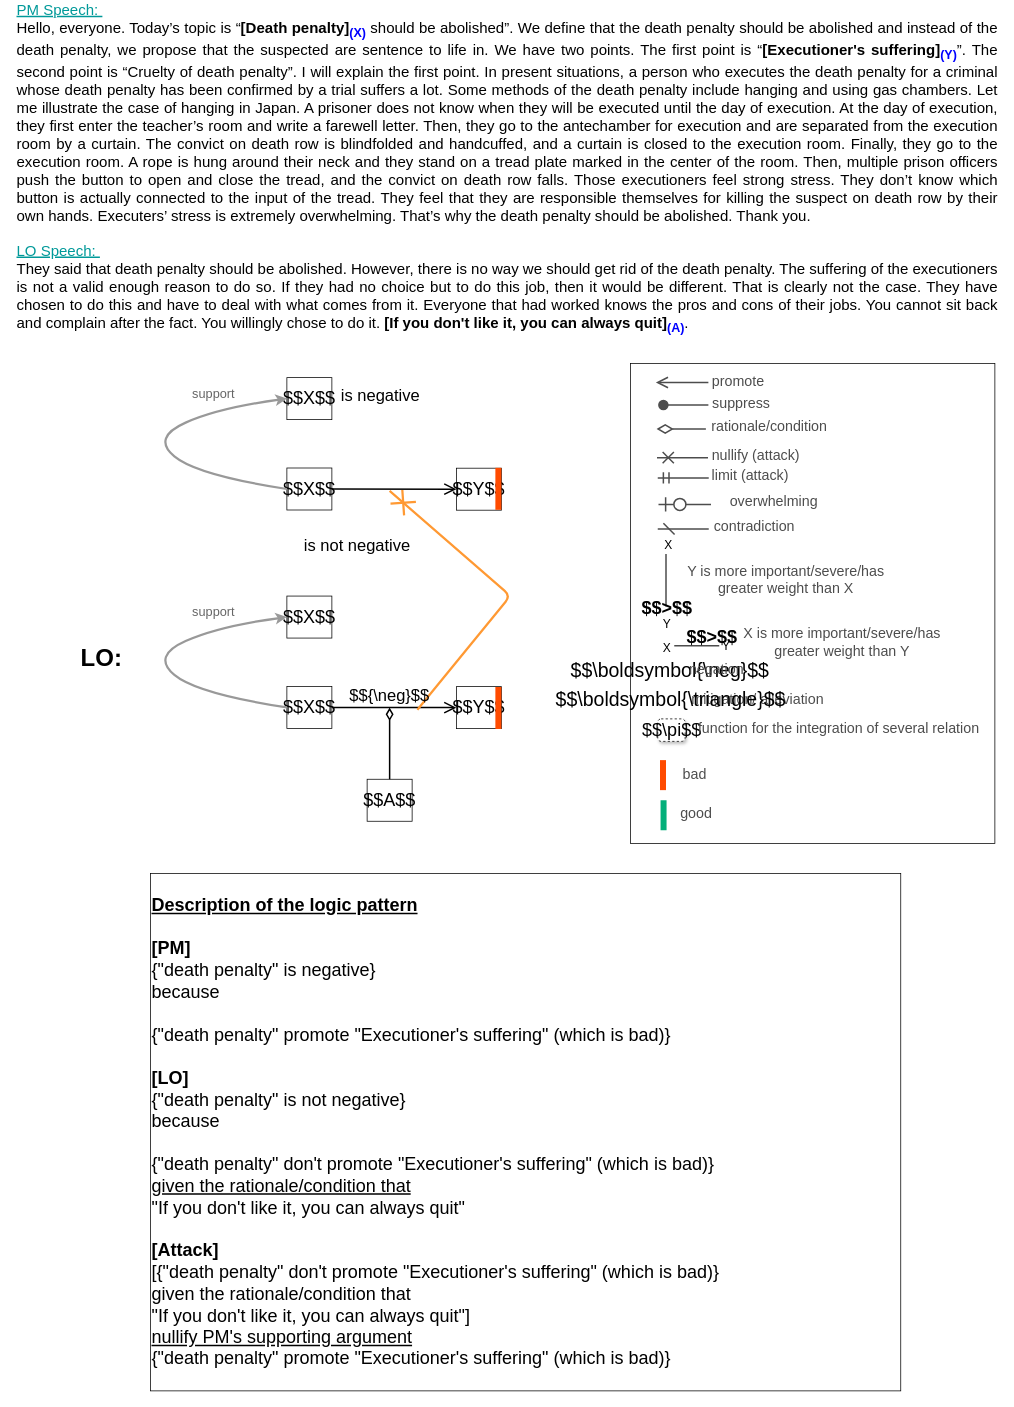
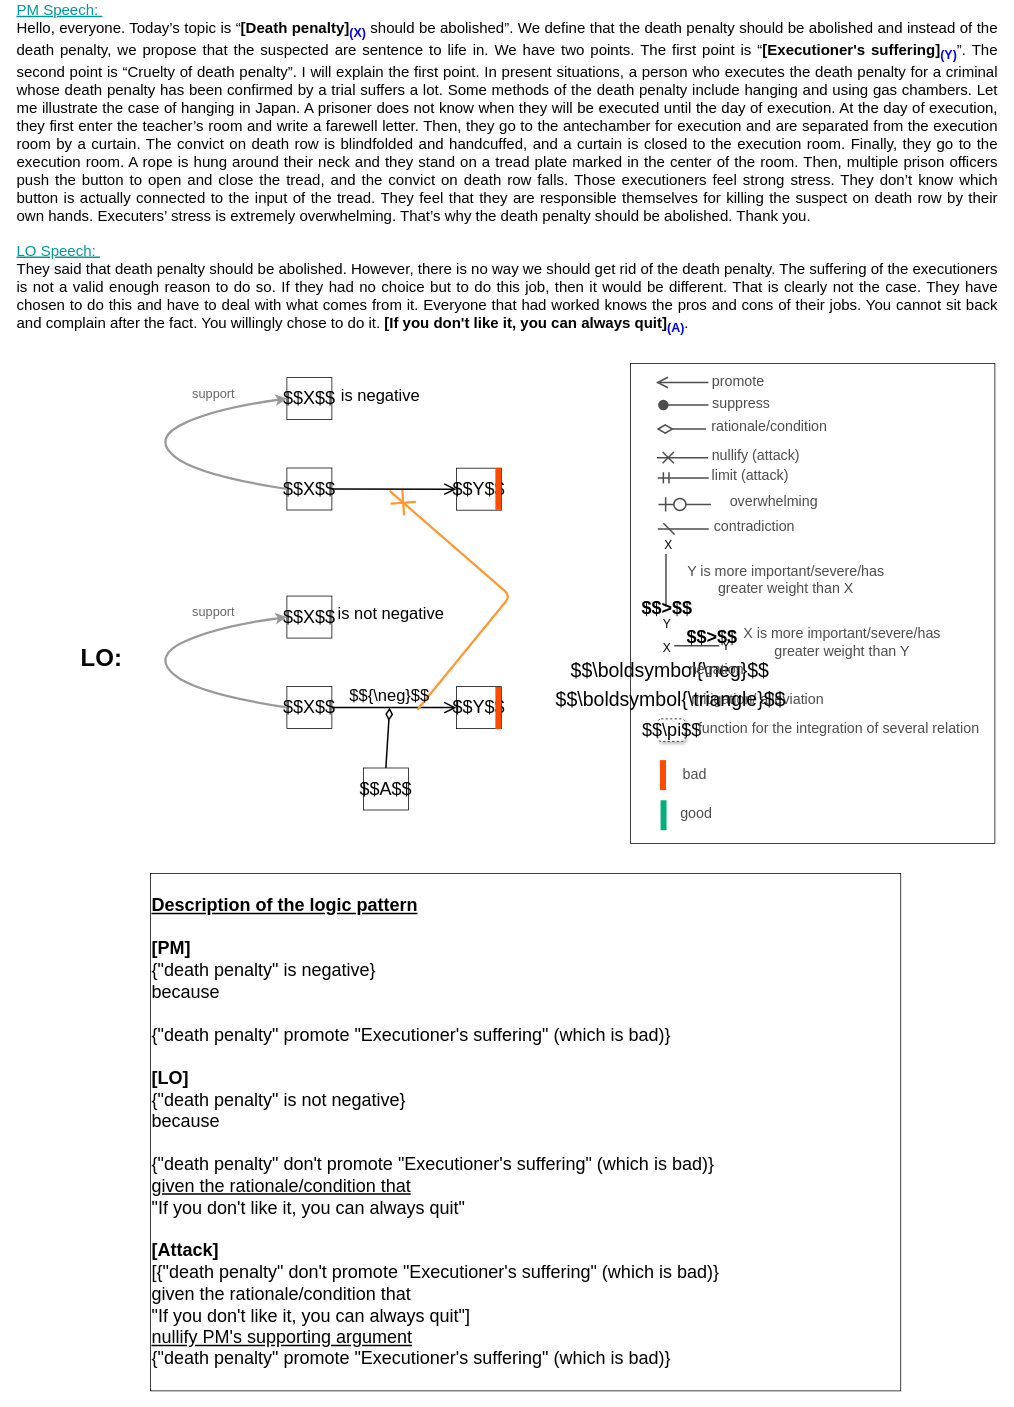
node "is not negative": moved (357, 547) -> (391, 614)
node "$$A$$": moved (390, 800) -> (386, 789)
